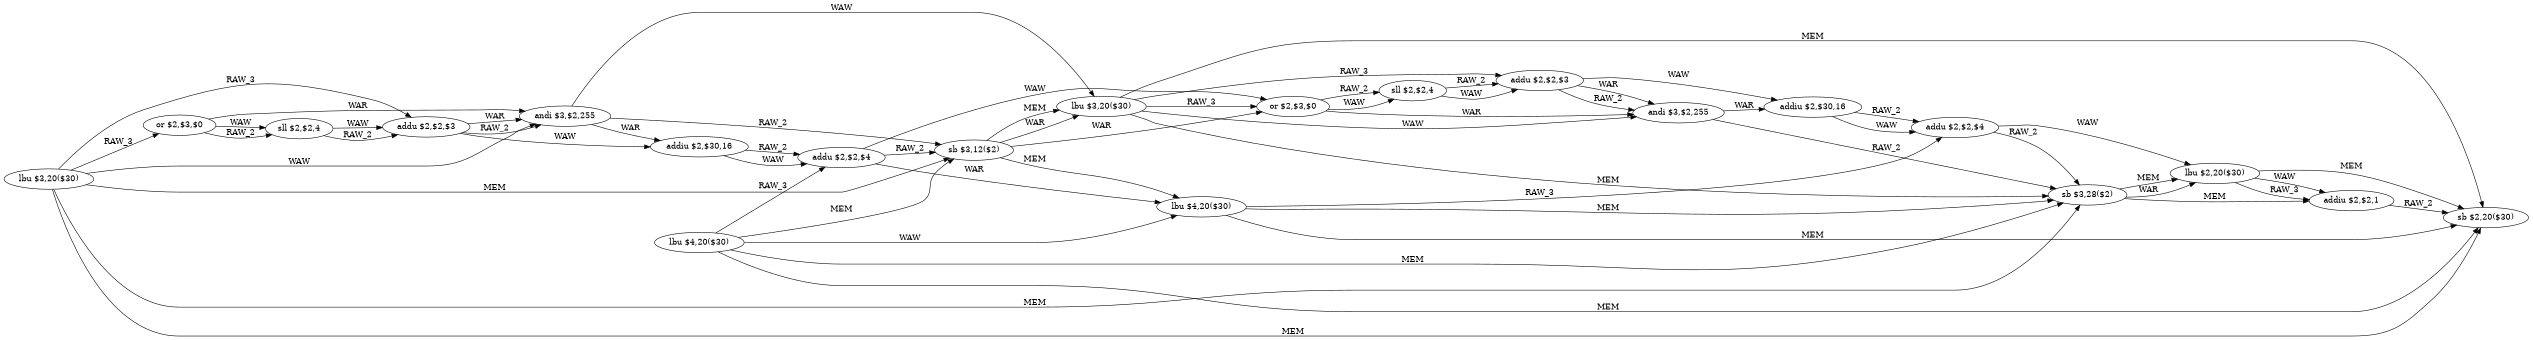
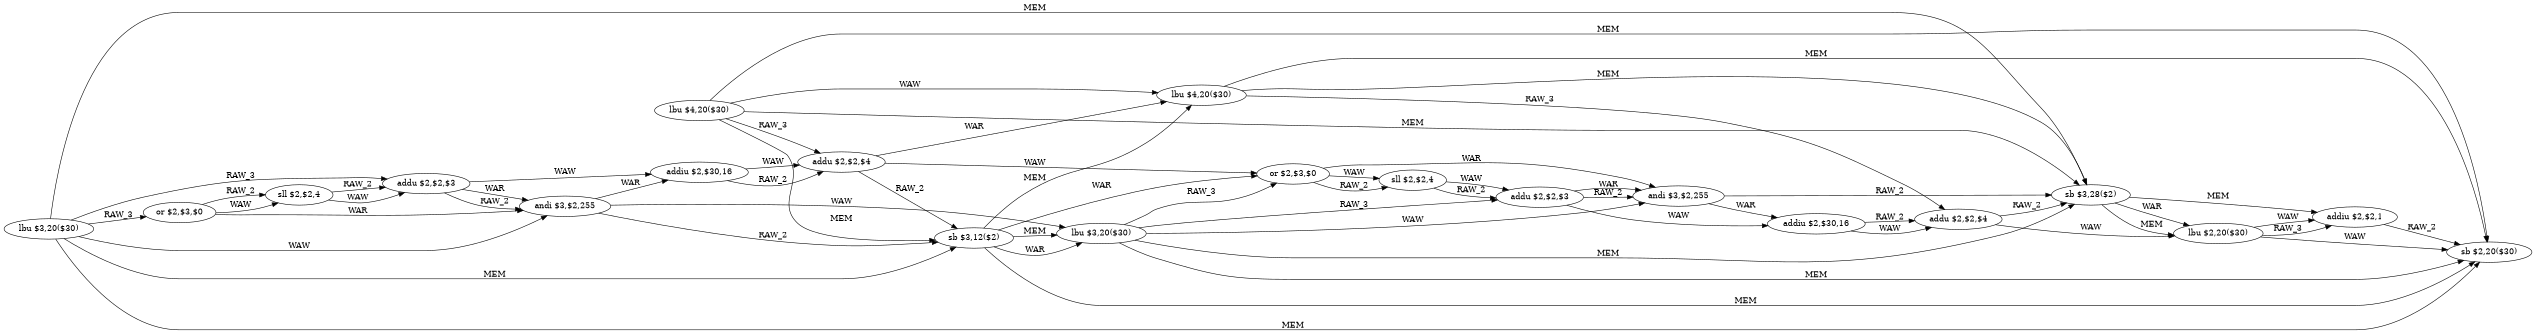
edge "lbu $2,20($30)" -> "sb $2,20($30)": label "MEM" -> "WAW"
edge "sb $3,12($2)" -> "sb $2,20($30)": added, label "MEM"
